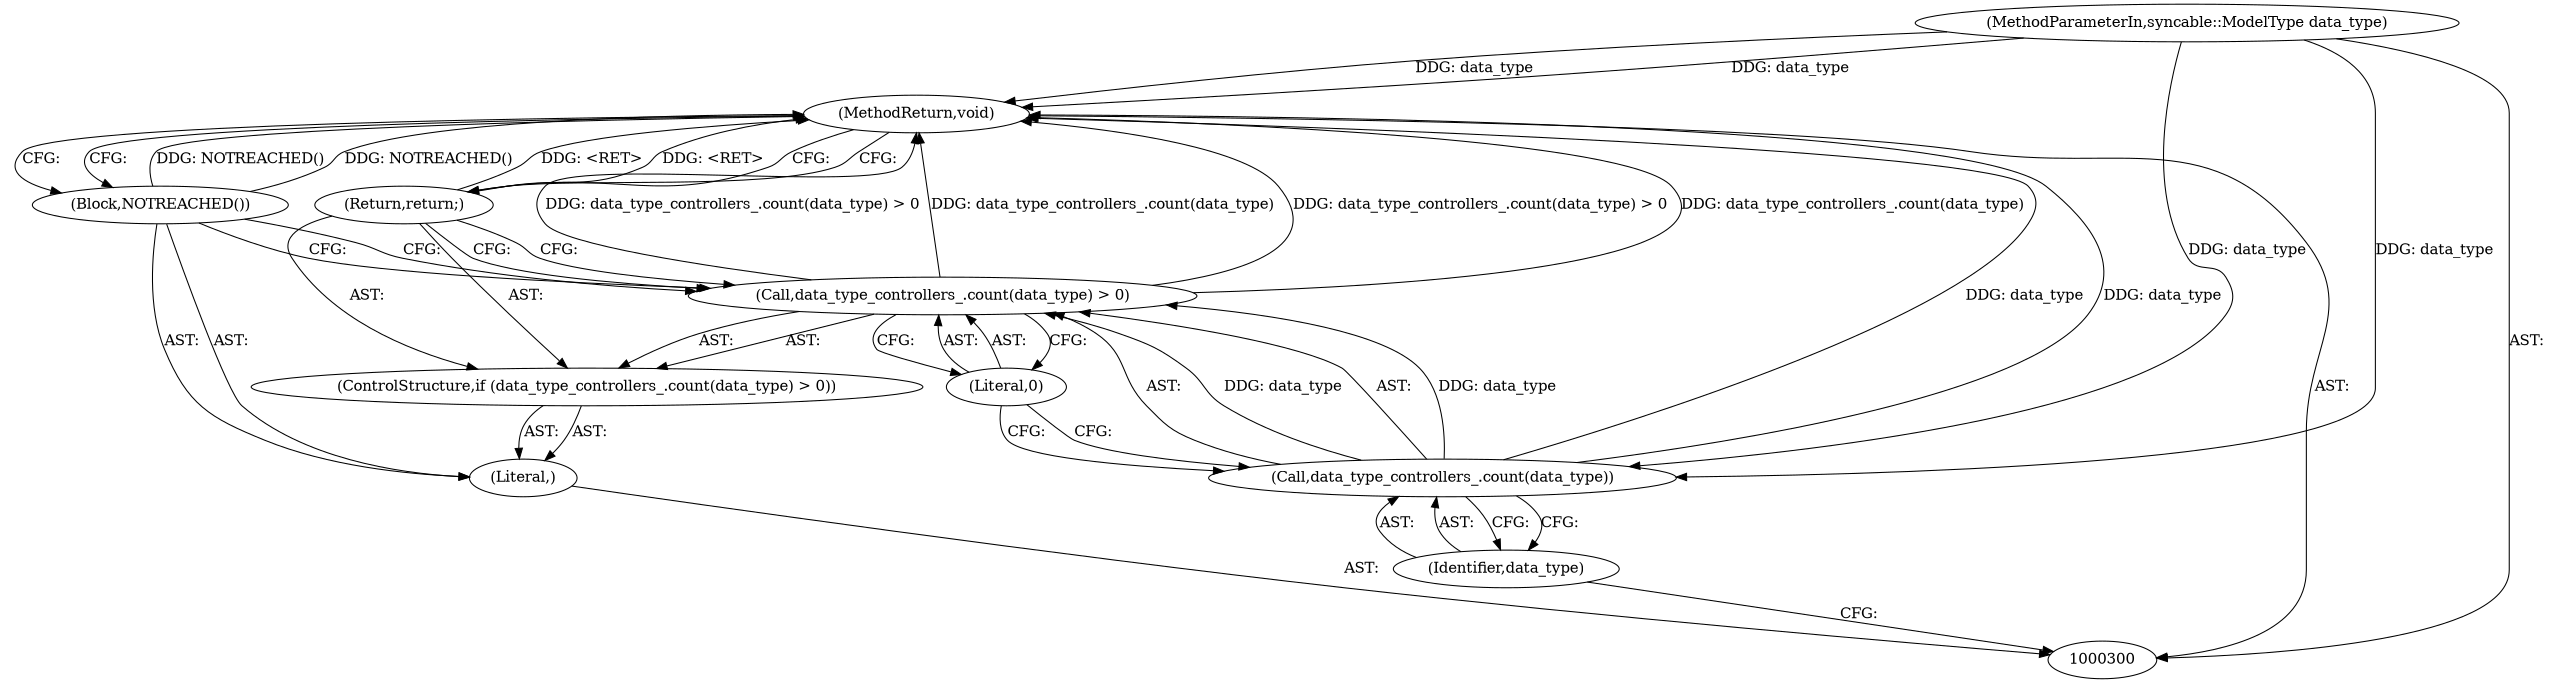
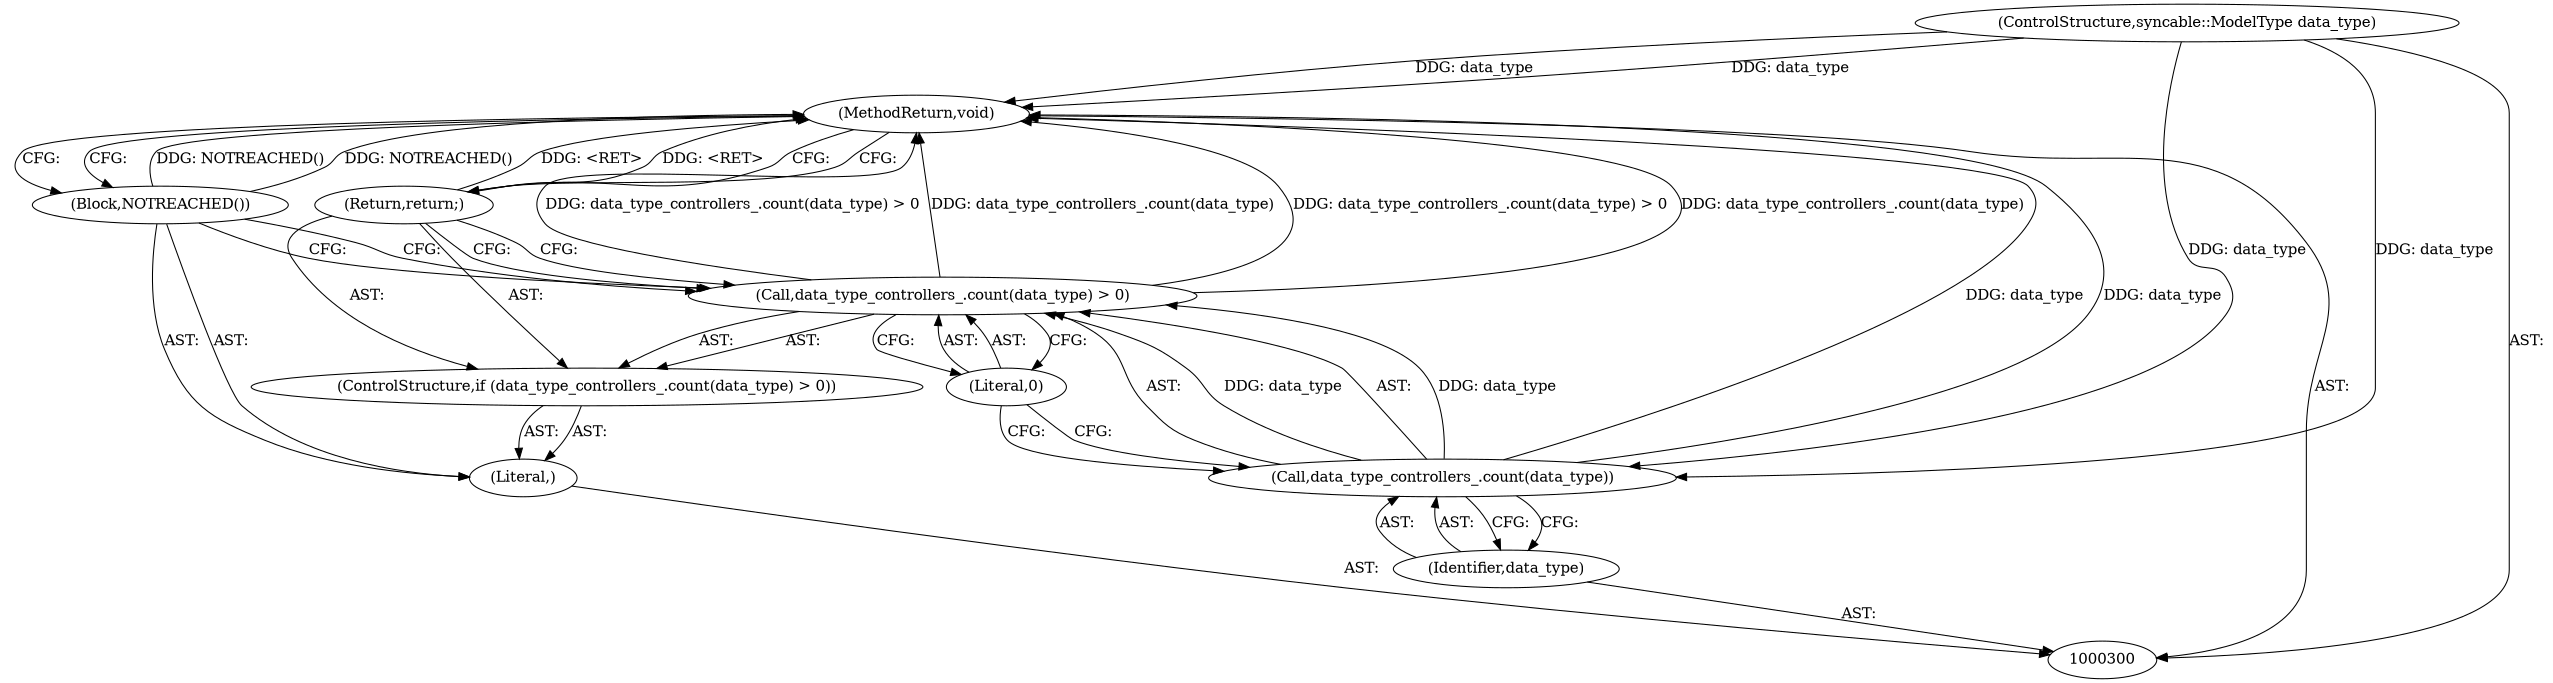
node "(MethodParameterIn,syncable::ModelType data_type)": label "(MethodParameterIn,syncable::ModelType data_type)" -> "(ControlStructure,syncable::ModelType data_type)"
edge "(Identifier,data_type)" -> "1000300": label "CFG: " -> "AST: "
